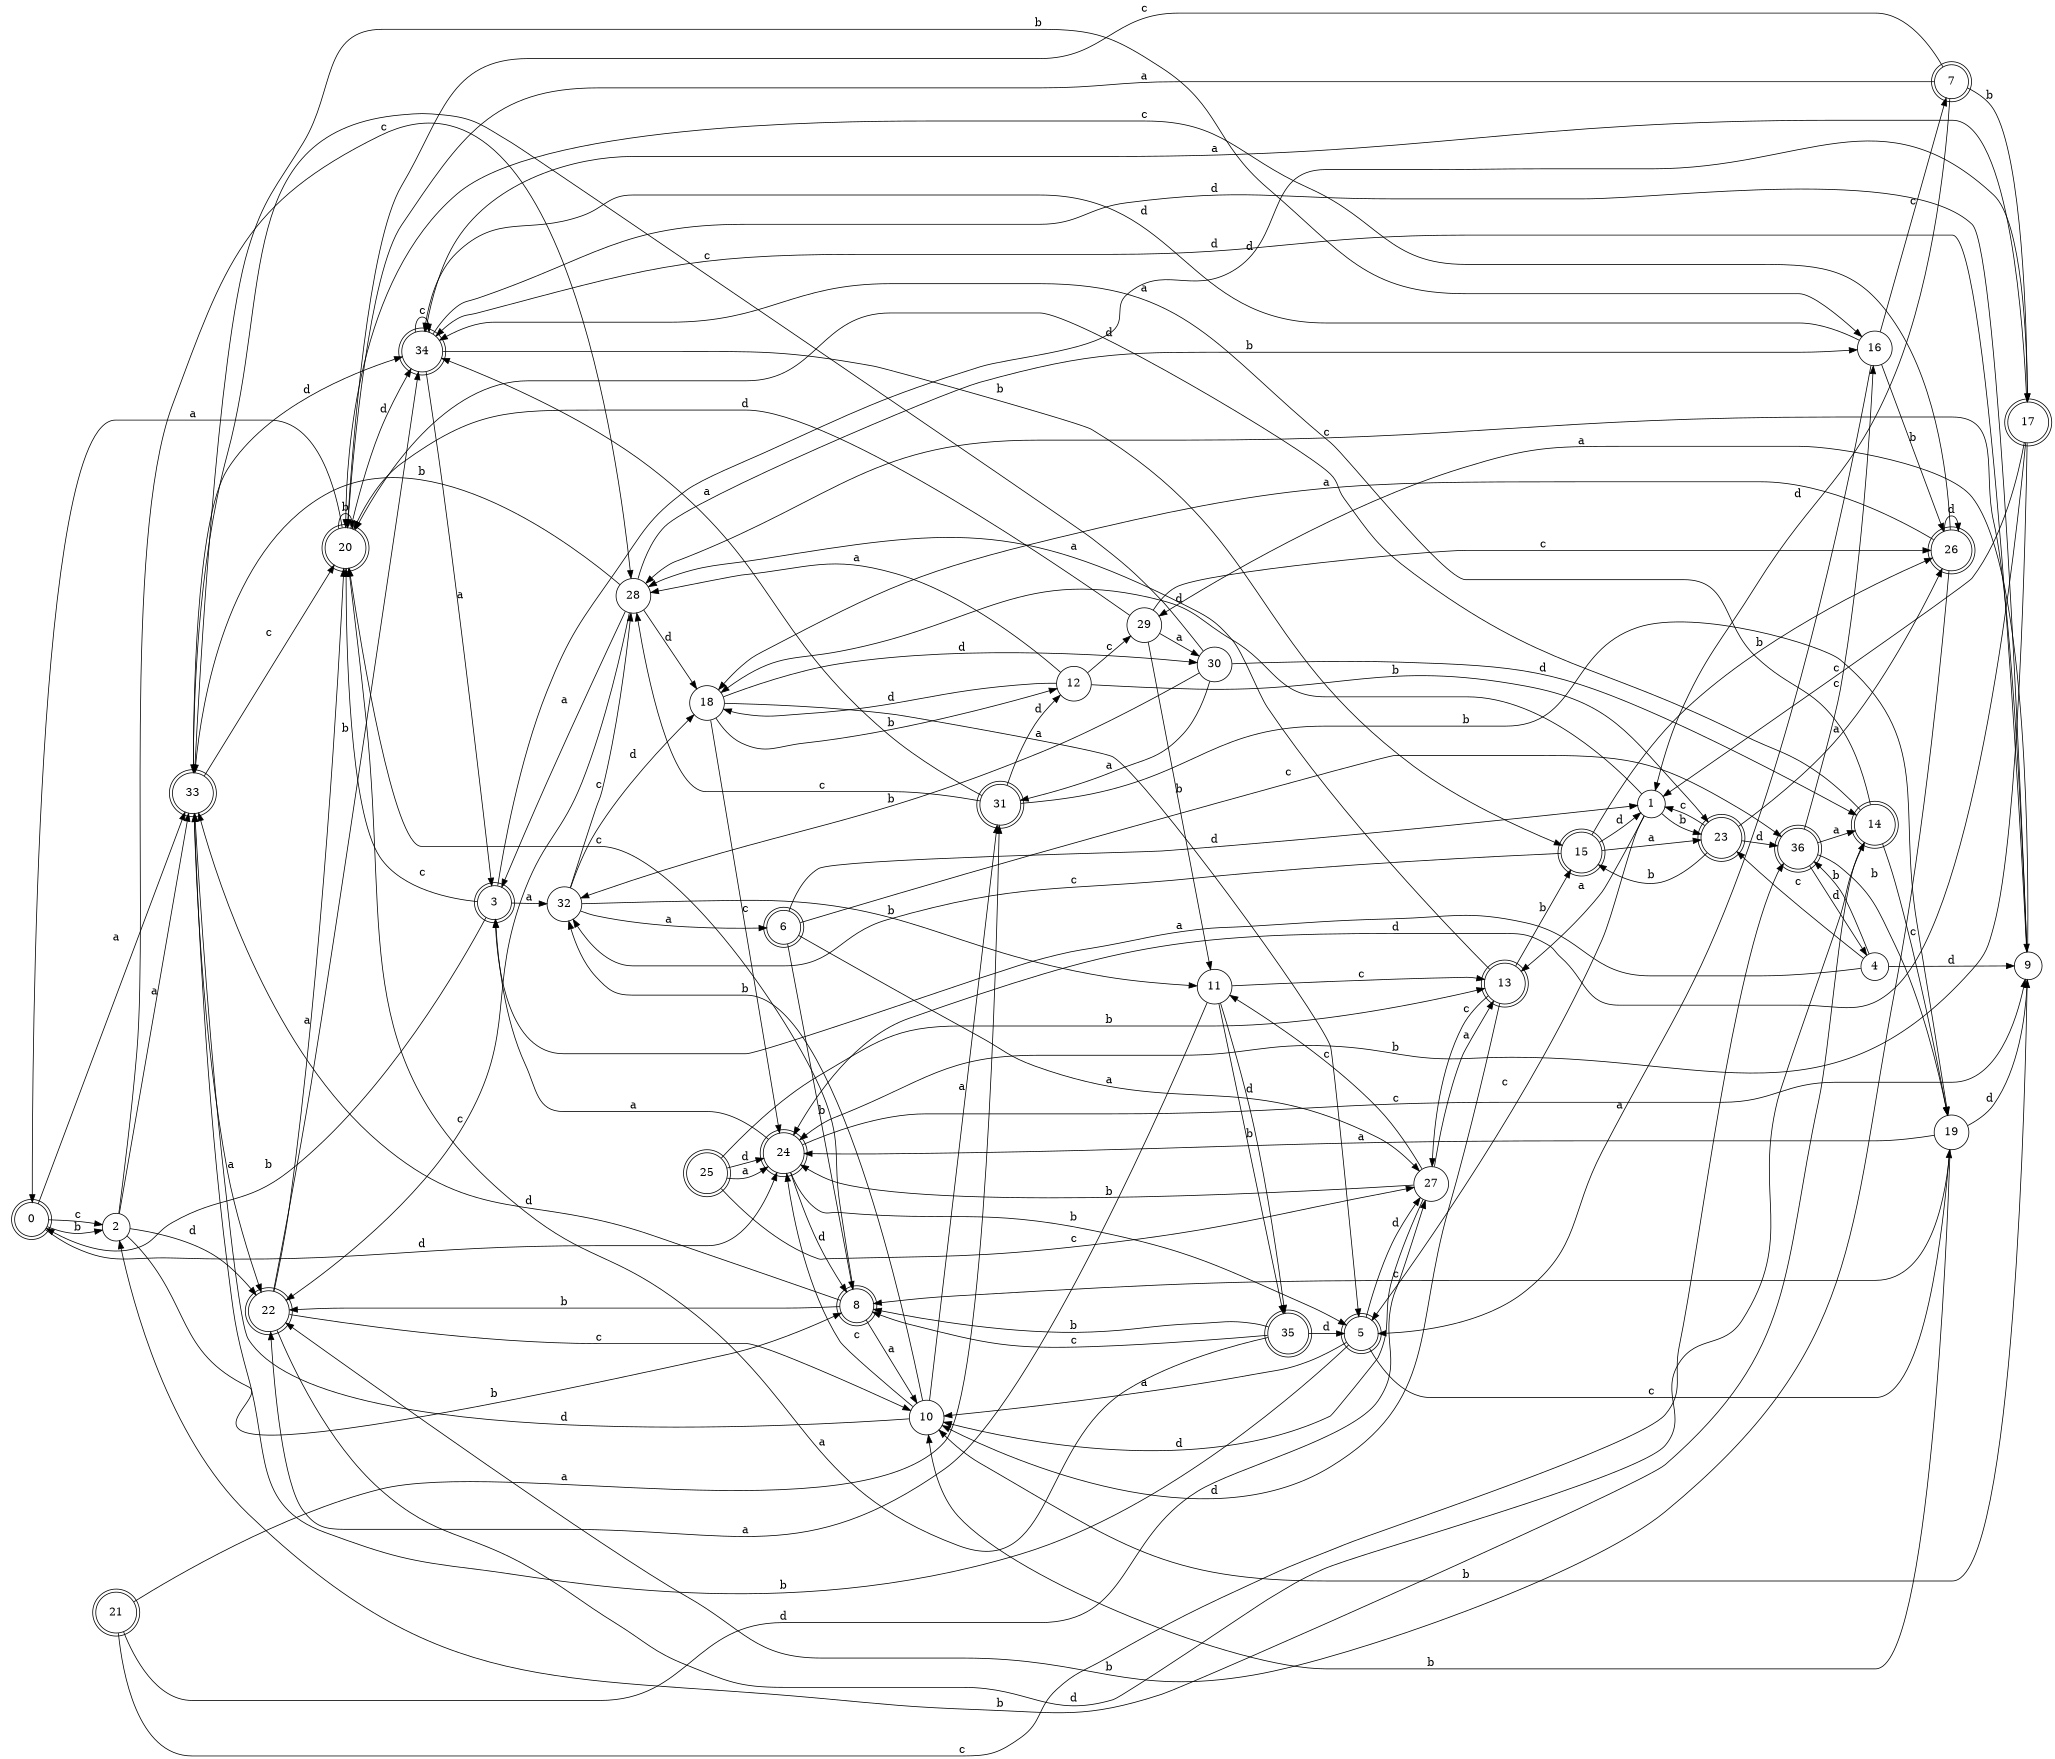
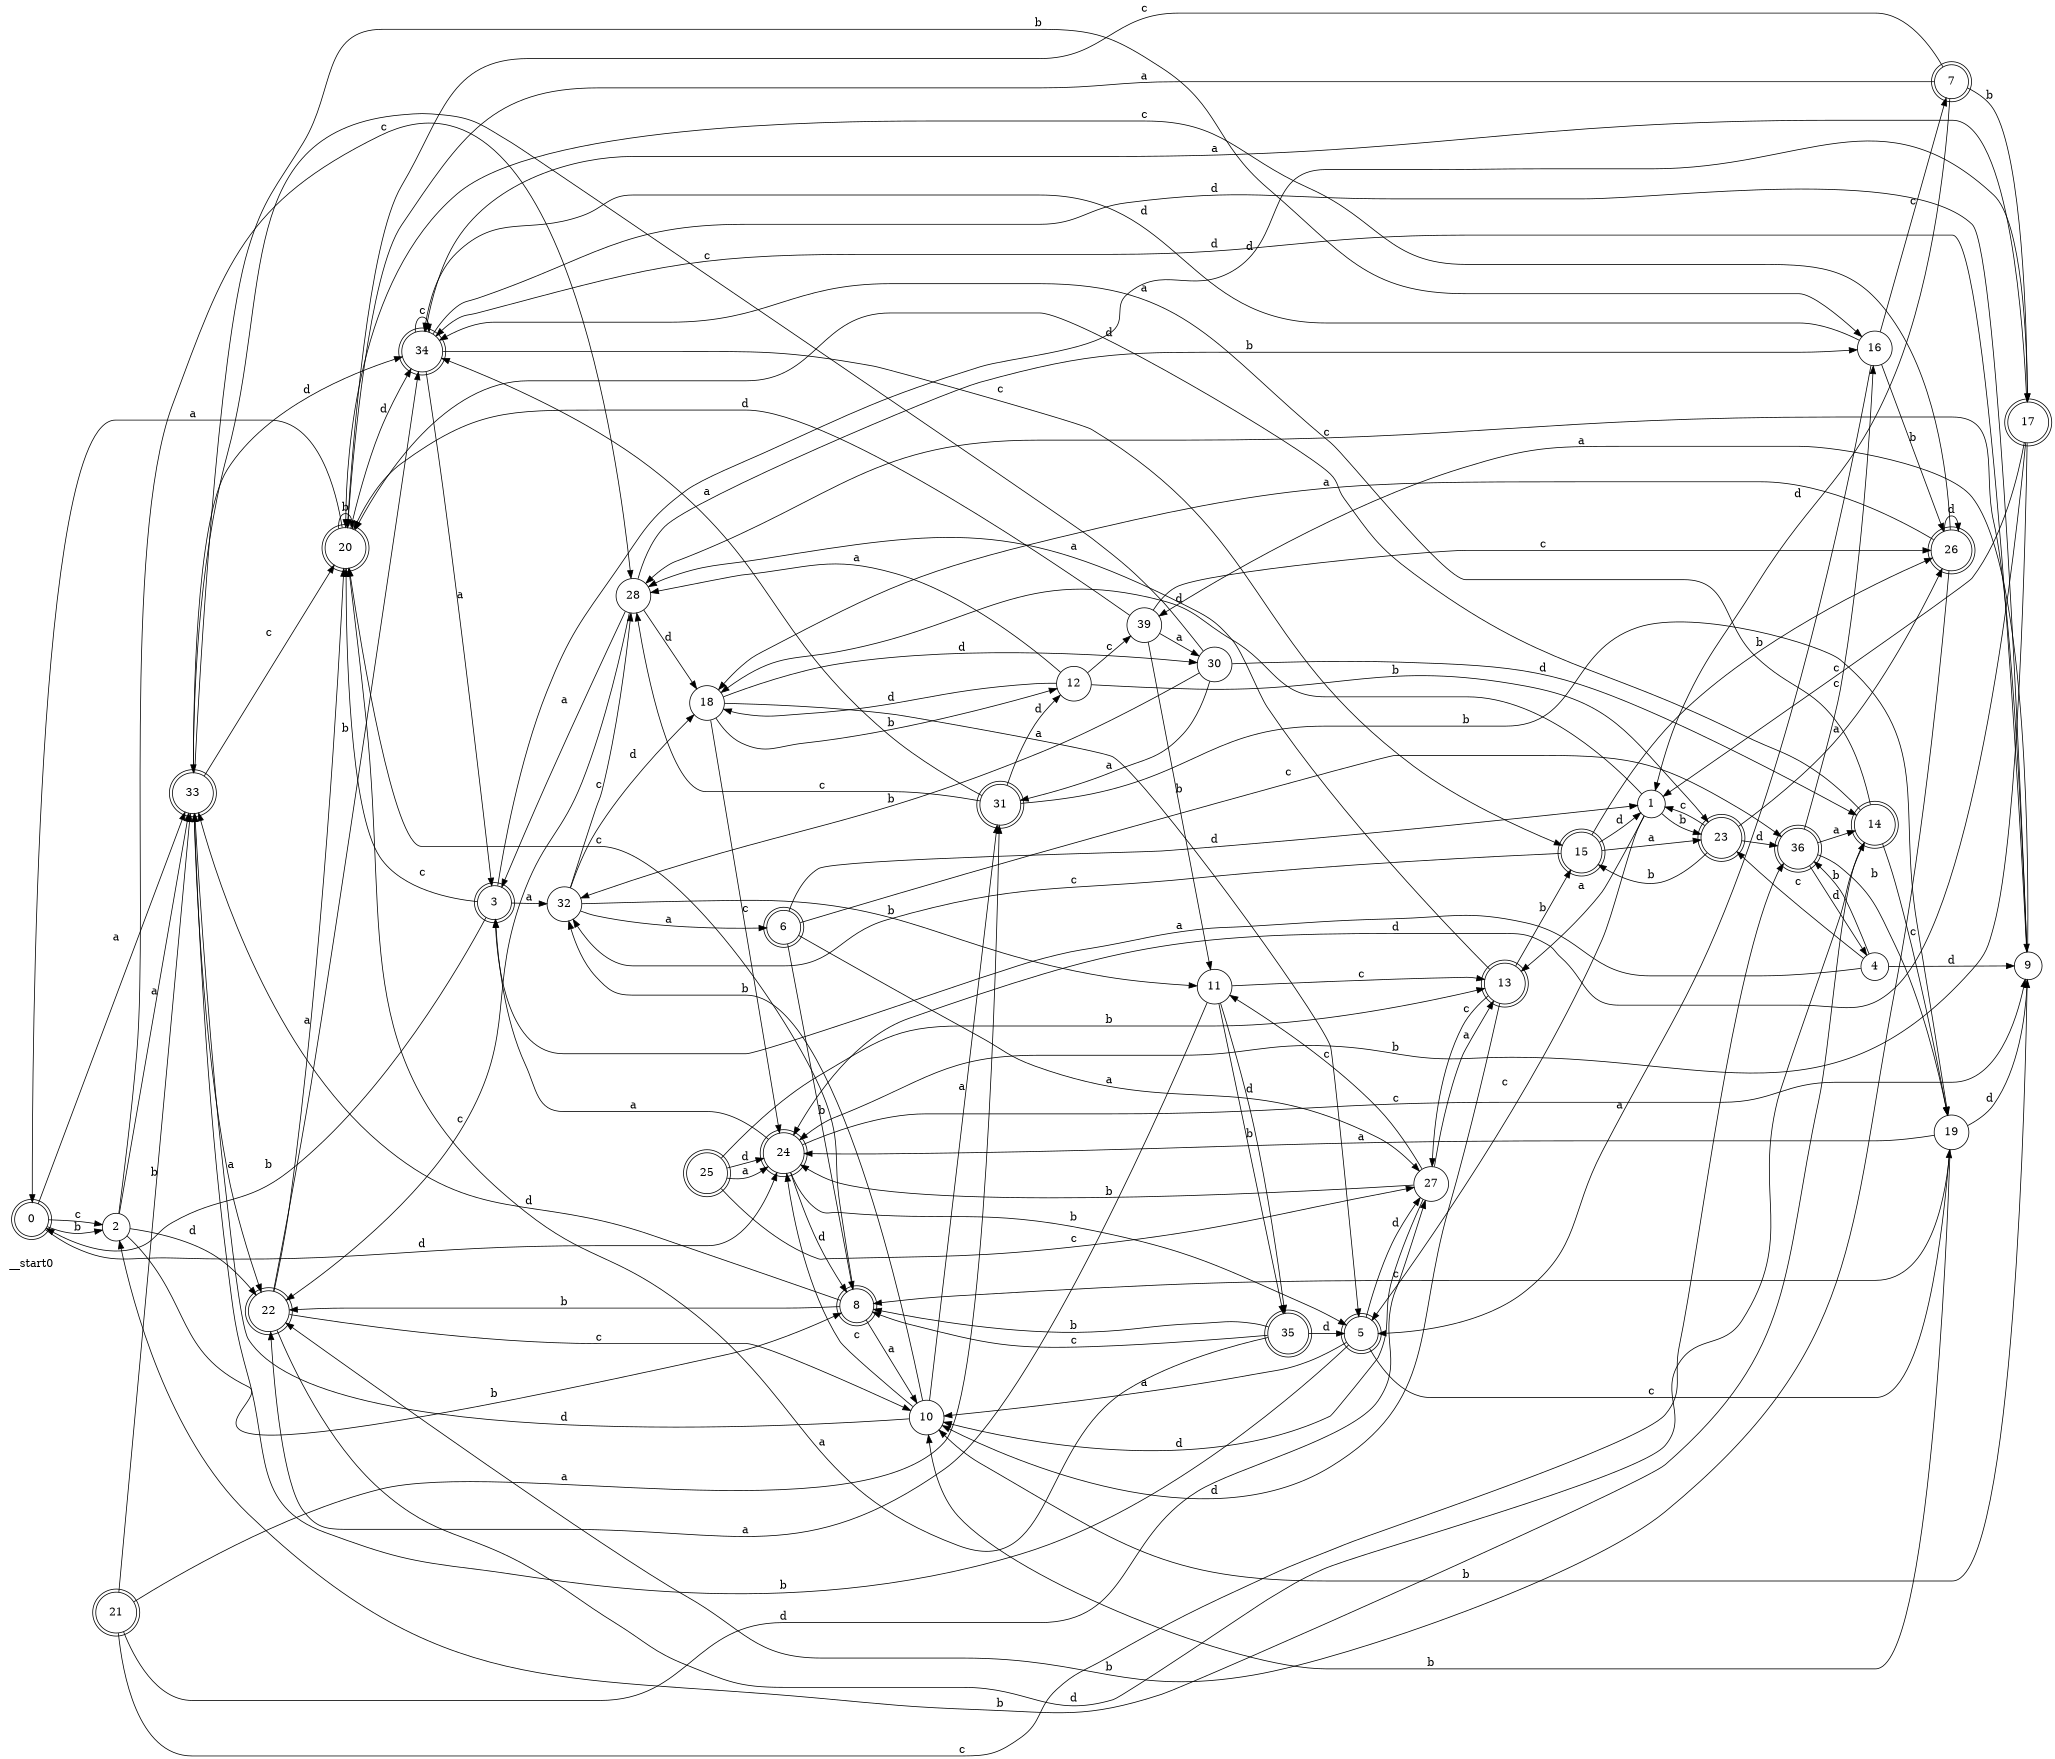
edge "34" -> "15": label "b" -> "c"
edge "28" -> "33": now "21" -> "33"
node "29": label "29" -> "39"
node "__start0": added
